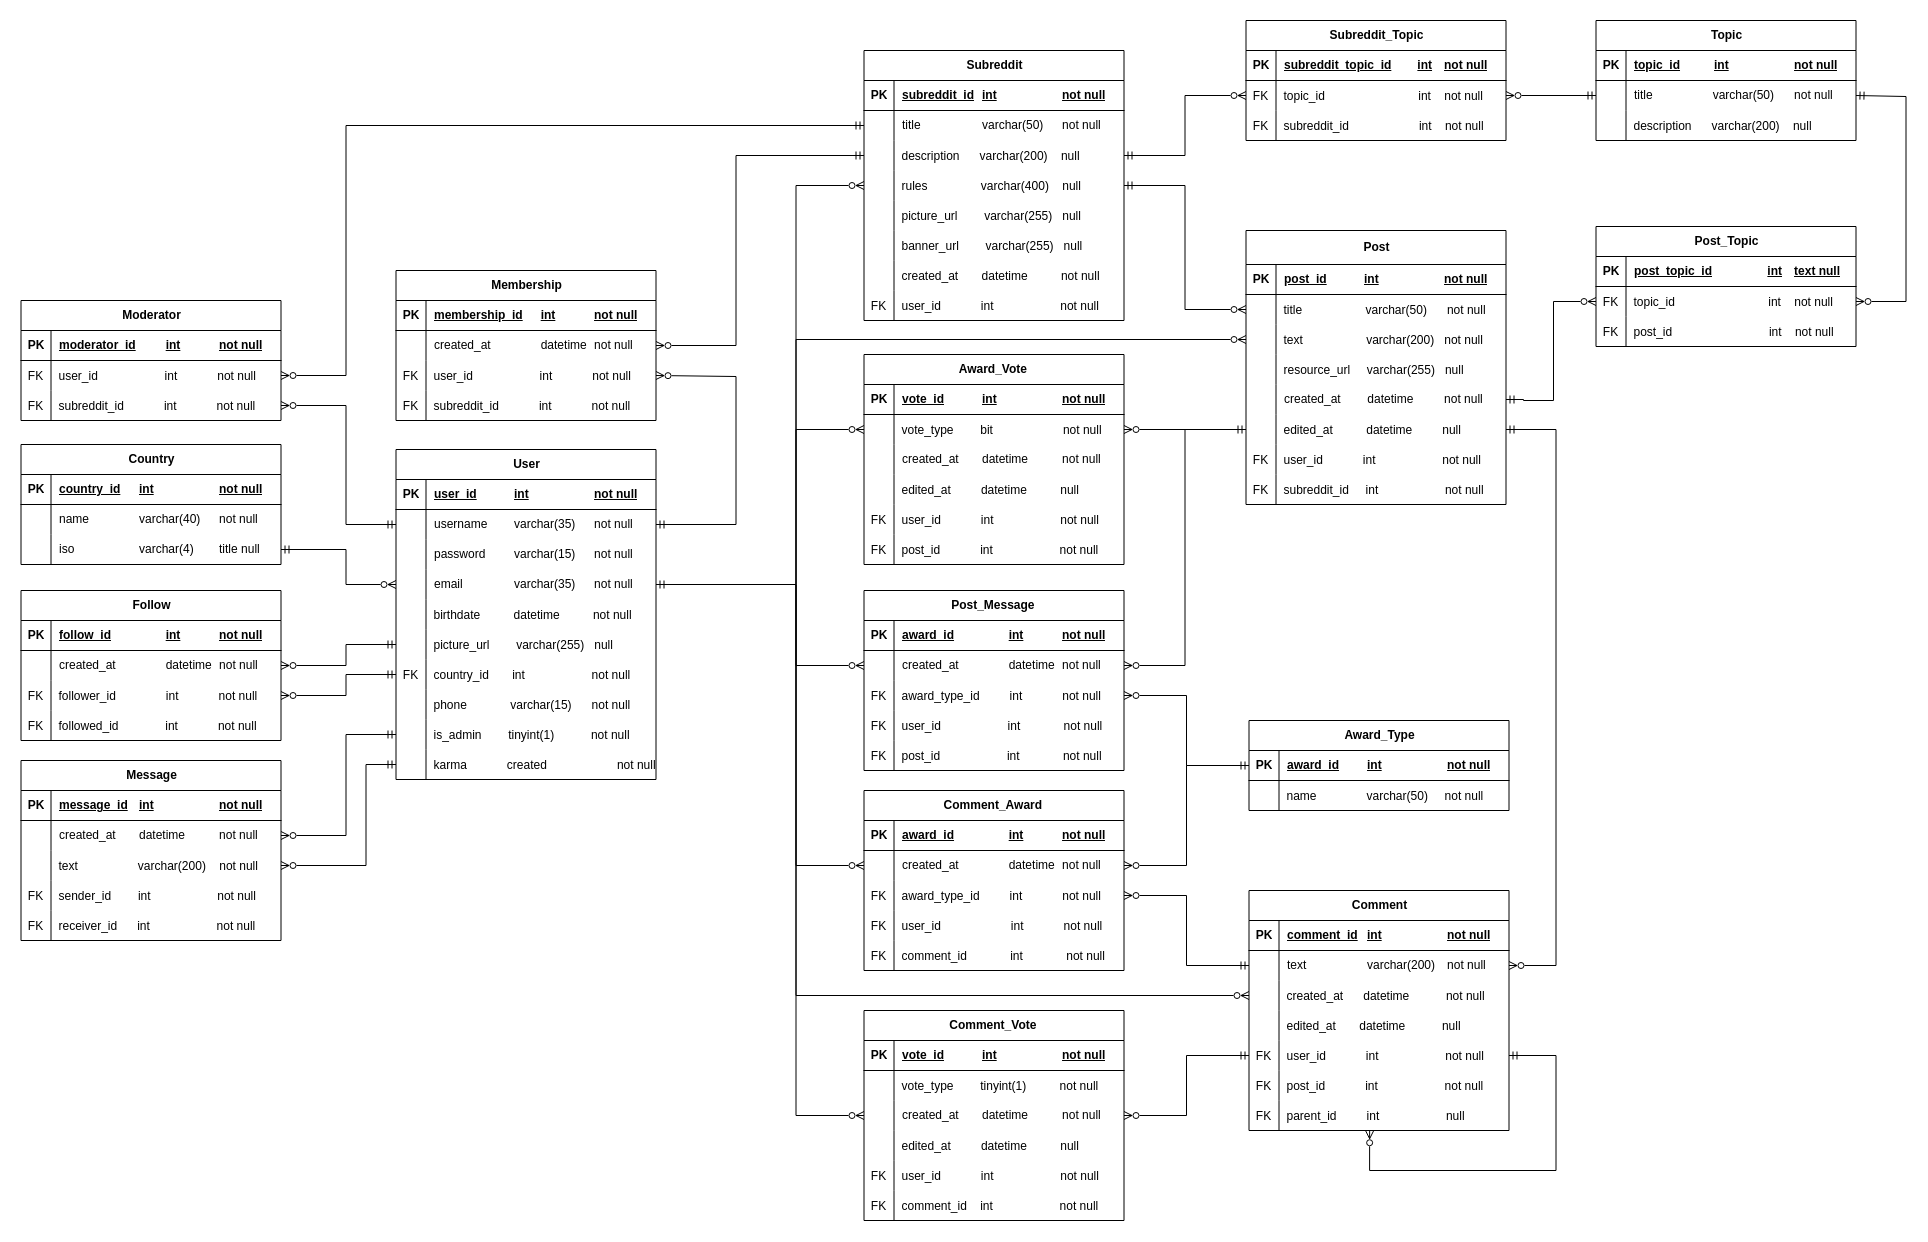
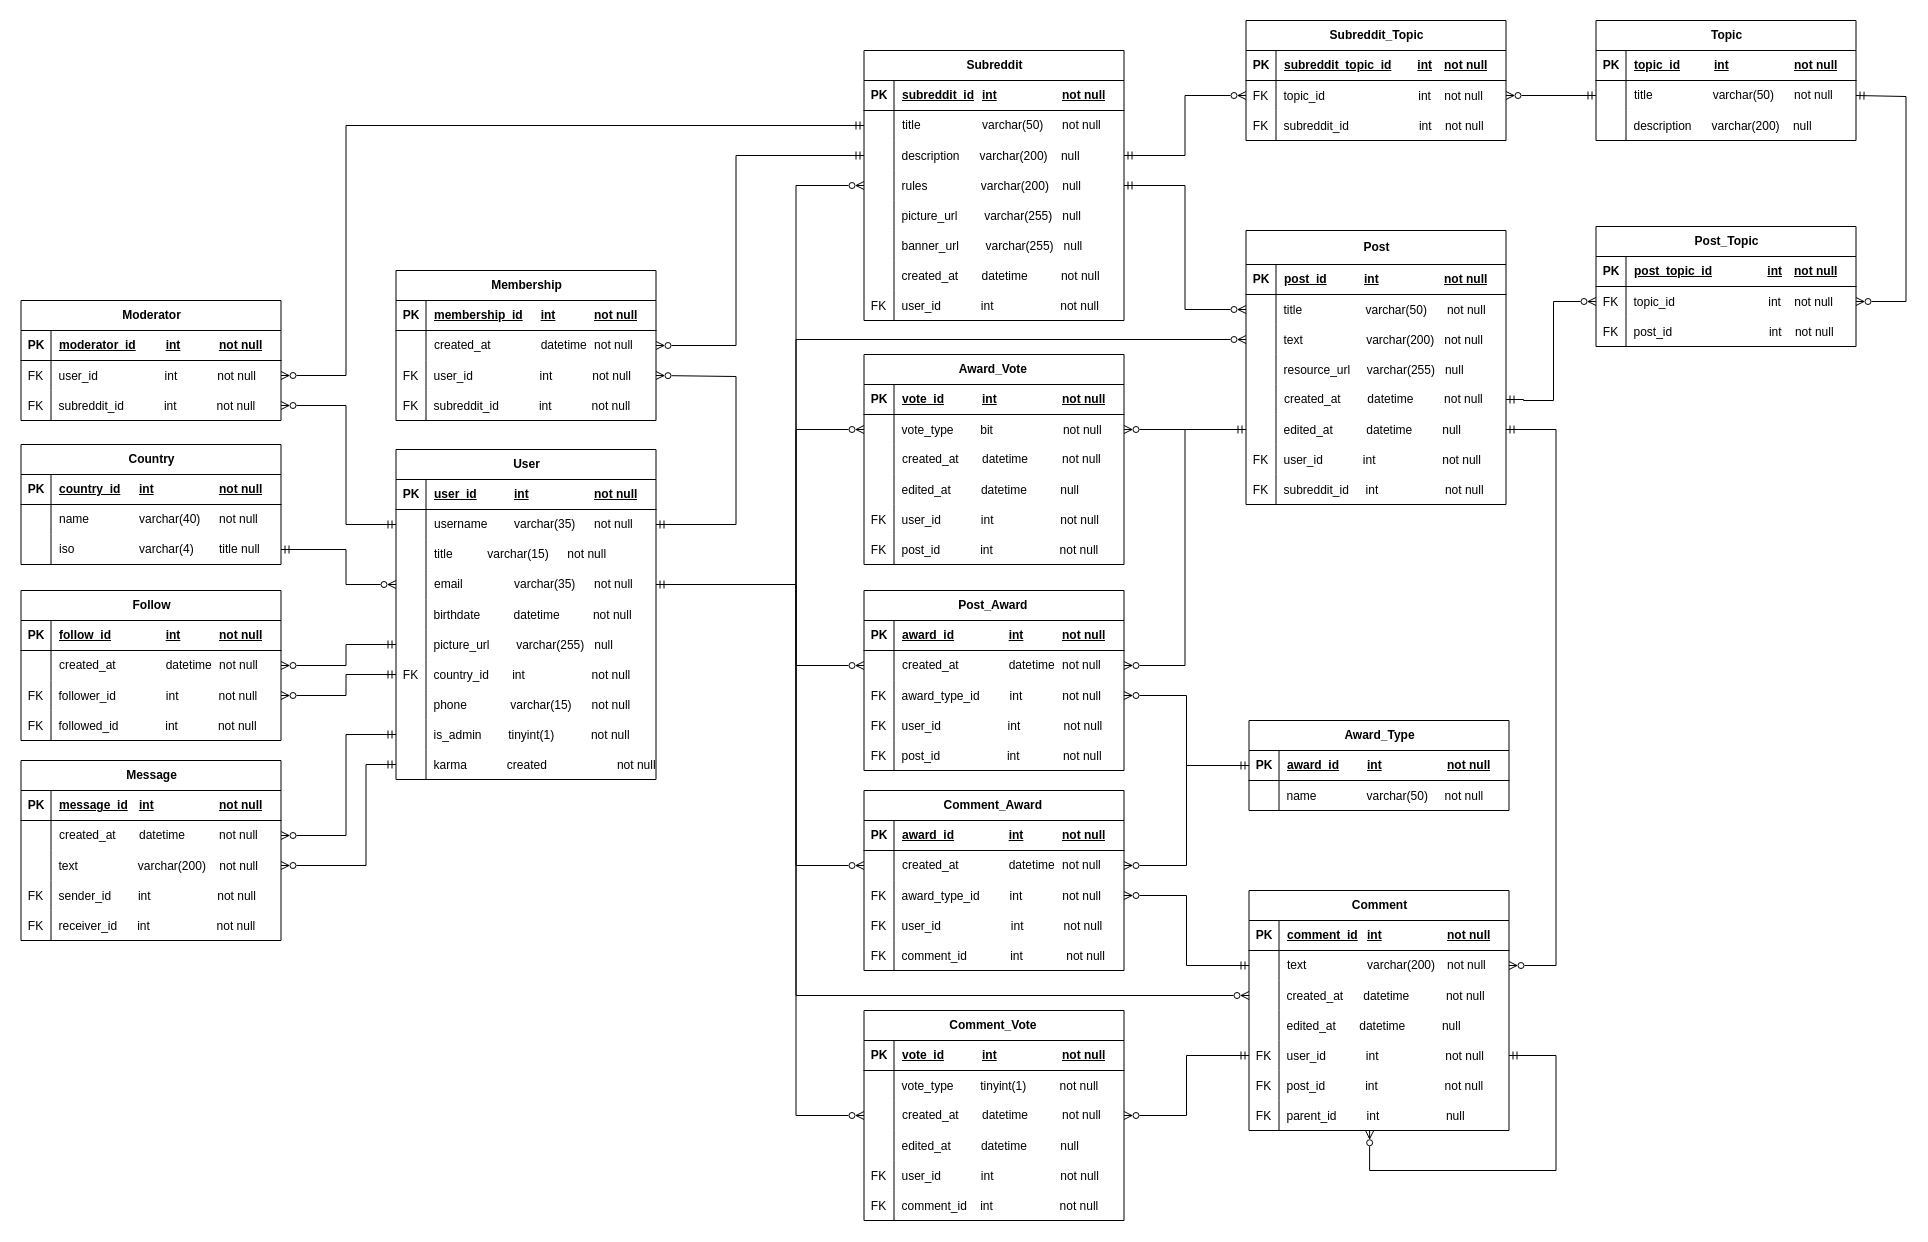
node "rules varchar(400) null": label "rules varchar(400) null" -> "rules varchar(200) null"
node "post_topic_id int text null": label "post_topic_id int text null" -> "post_topic_id int not null"
node "password varchar(15) not null": label "password varchar(15) not null" -> "title varchar(15) not null"
node "Post_Message": label "Post_Message" -> "Post_Award"
